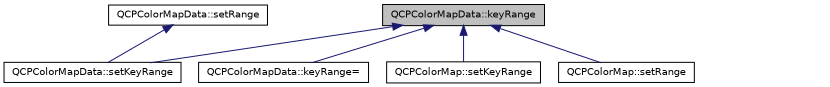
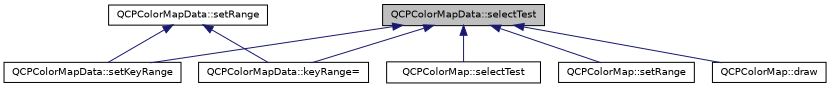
node "QCPColorMapData::keyRange": label "QCPColorMapData::keyRange" -> "QCPColorMapData::selectTest"
edge "QCPColorMapData::keyRange=" -> "QCPColorMapData::setRange": added
node "QCPColorMap::setKeyRange": label "QCPColorMap::setKeyRange" -> "QCPColorMap::selectTest"
node "QCPColorMap::draw": added
